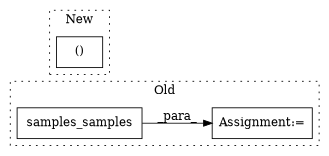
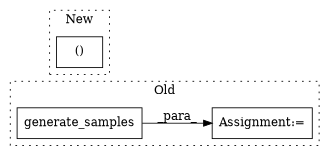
node "samples_samples": label "samples_samples" -> "generate_samples"
